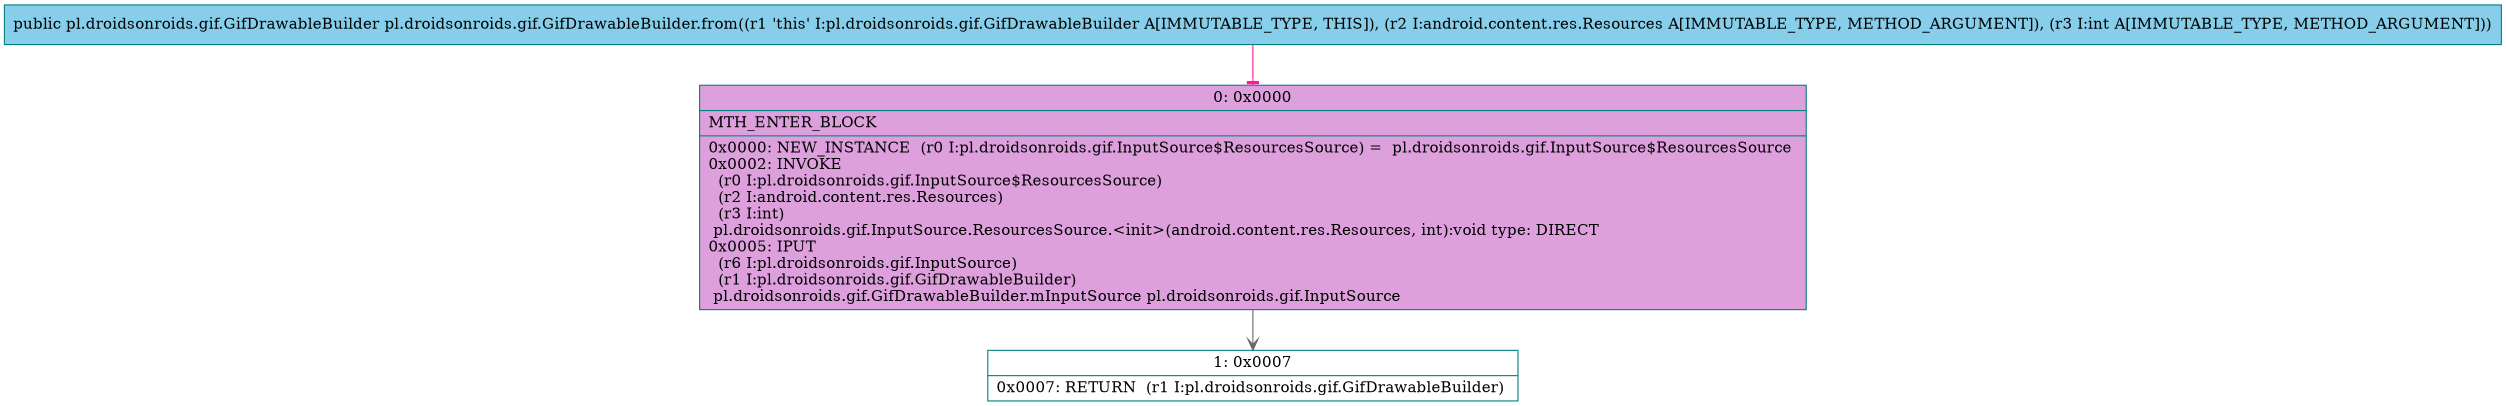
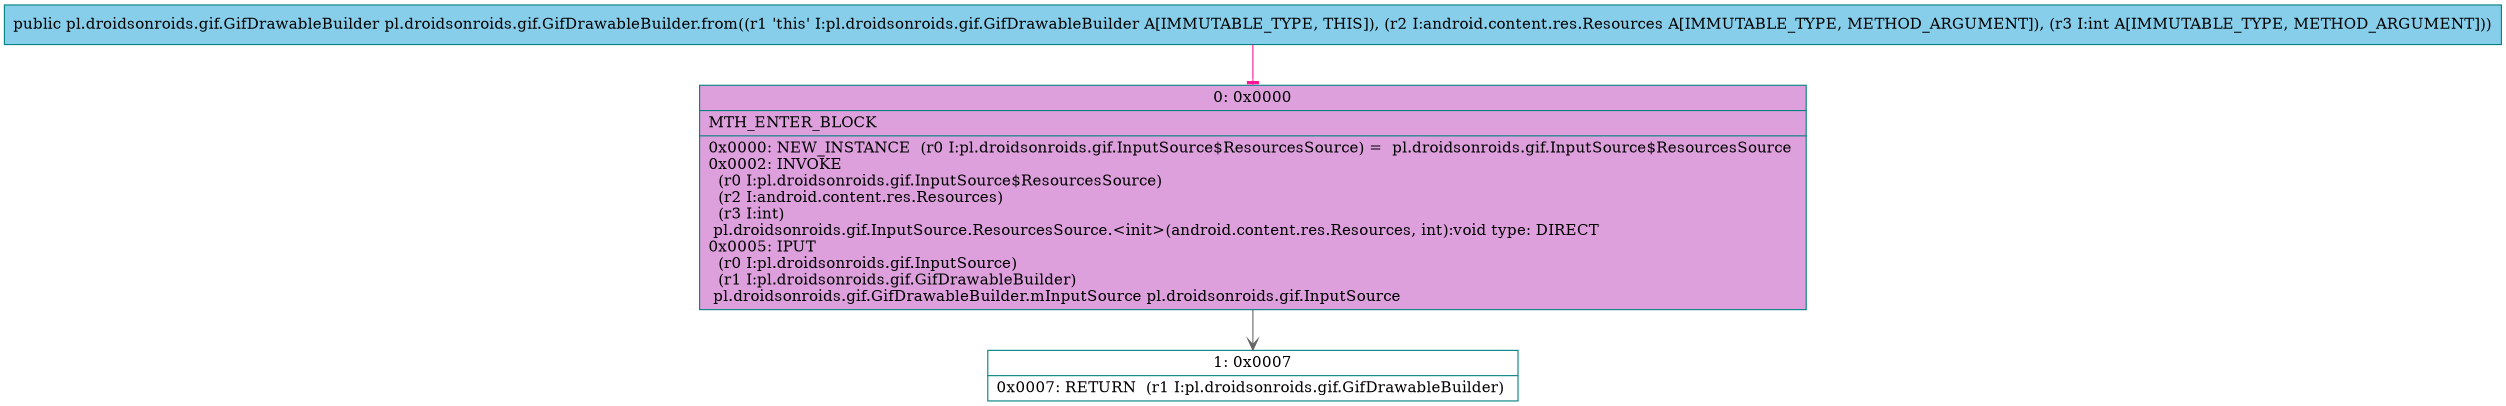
node "0: 0x0000": text "(r6 I:pl.droidsonroids.gif.InputSource)" -> "(r0 I:pl.droidsonroids.gif.InputSource)"
